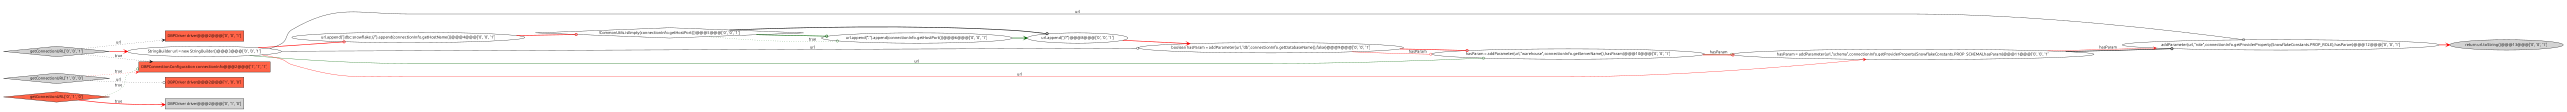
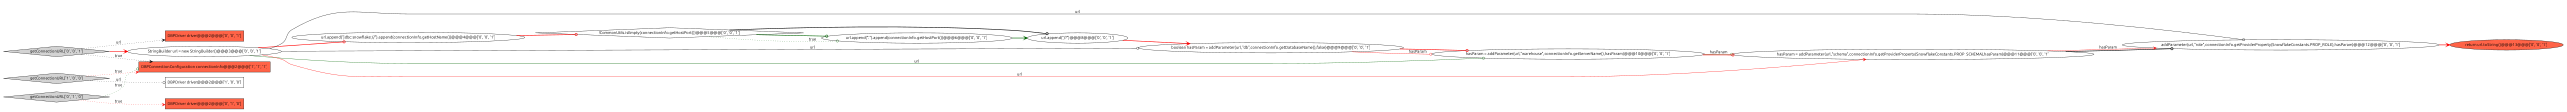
node "return url.toString()@@@13@@@['0', '0', '1']": fillcolor lightgray -> tomato
node "DBPDriver driver@@@2@@@['1', '0', '0']": fillcolor tomato -> white
node "getConnectionURL['0', '1', '0']": fillcolor tomato -> lightgray
edge "getConnectionURL['0', '1', '0']" -> "DBPDriver driver@@@2@@@['0', '1', '0']": style bold -> dotted
node "DBPDriver driver@@@2@@@['0', '1', '0']": fillcolor lightgray -> tomato
